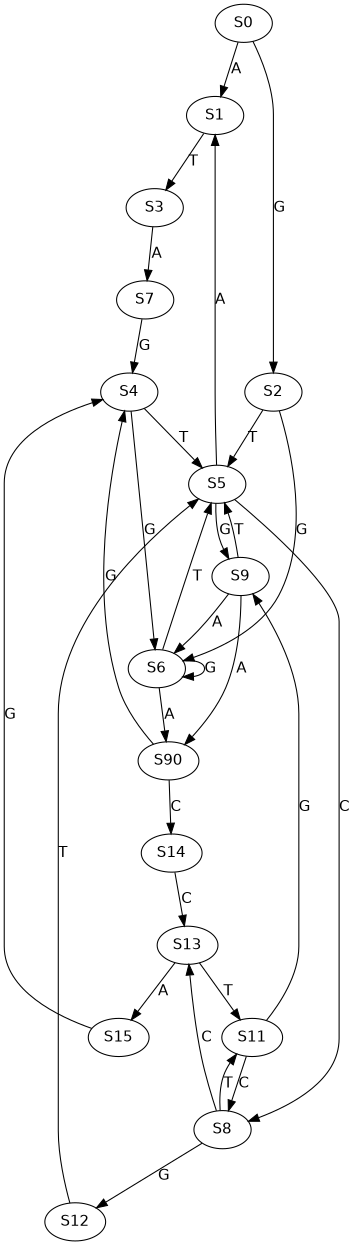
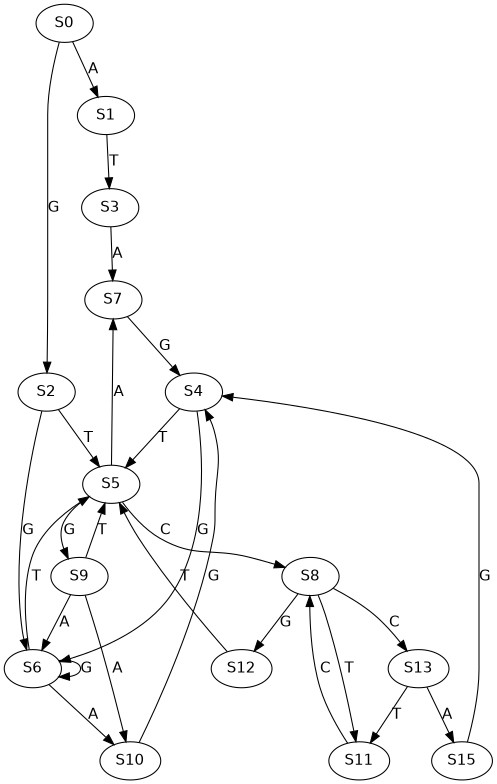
edge "S5" -> "S1": now "S5" -> "S7"
node "S90": label "S90" -> "S10"
edge "S11" -> "S9": removed, label "G"
node "S14": removed
